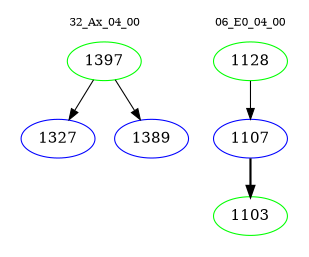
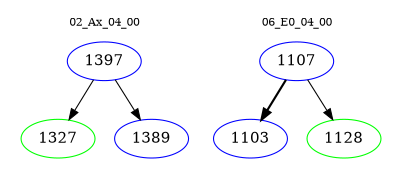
cluster "32_Ax_04_00": label "32_Ax_04_00" -> "02_Ax_04_00"
node "1397": color green -> blue
edge "1128" -> "1107": reversed
node "1327": color blue -> green
node "1103": color green -> blue
